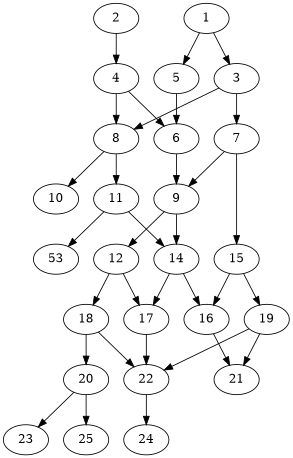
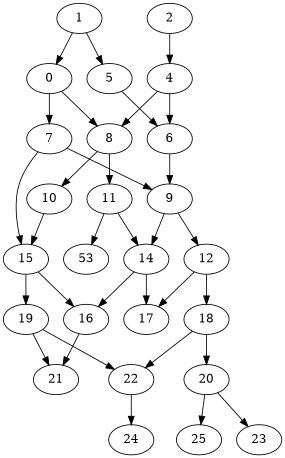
node "3": label "3" -> "0"
edge "10" -> "15": added
edge "17" -> "22": removed
